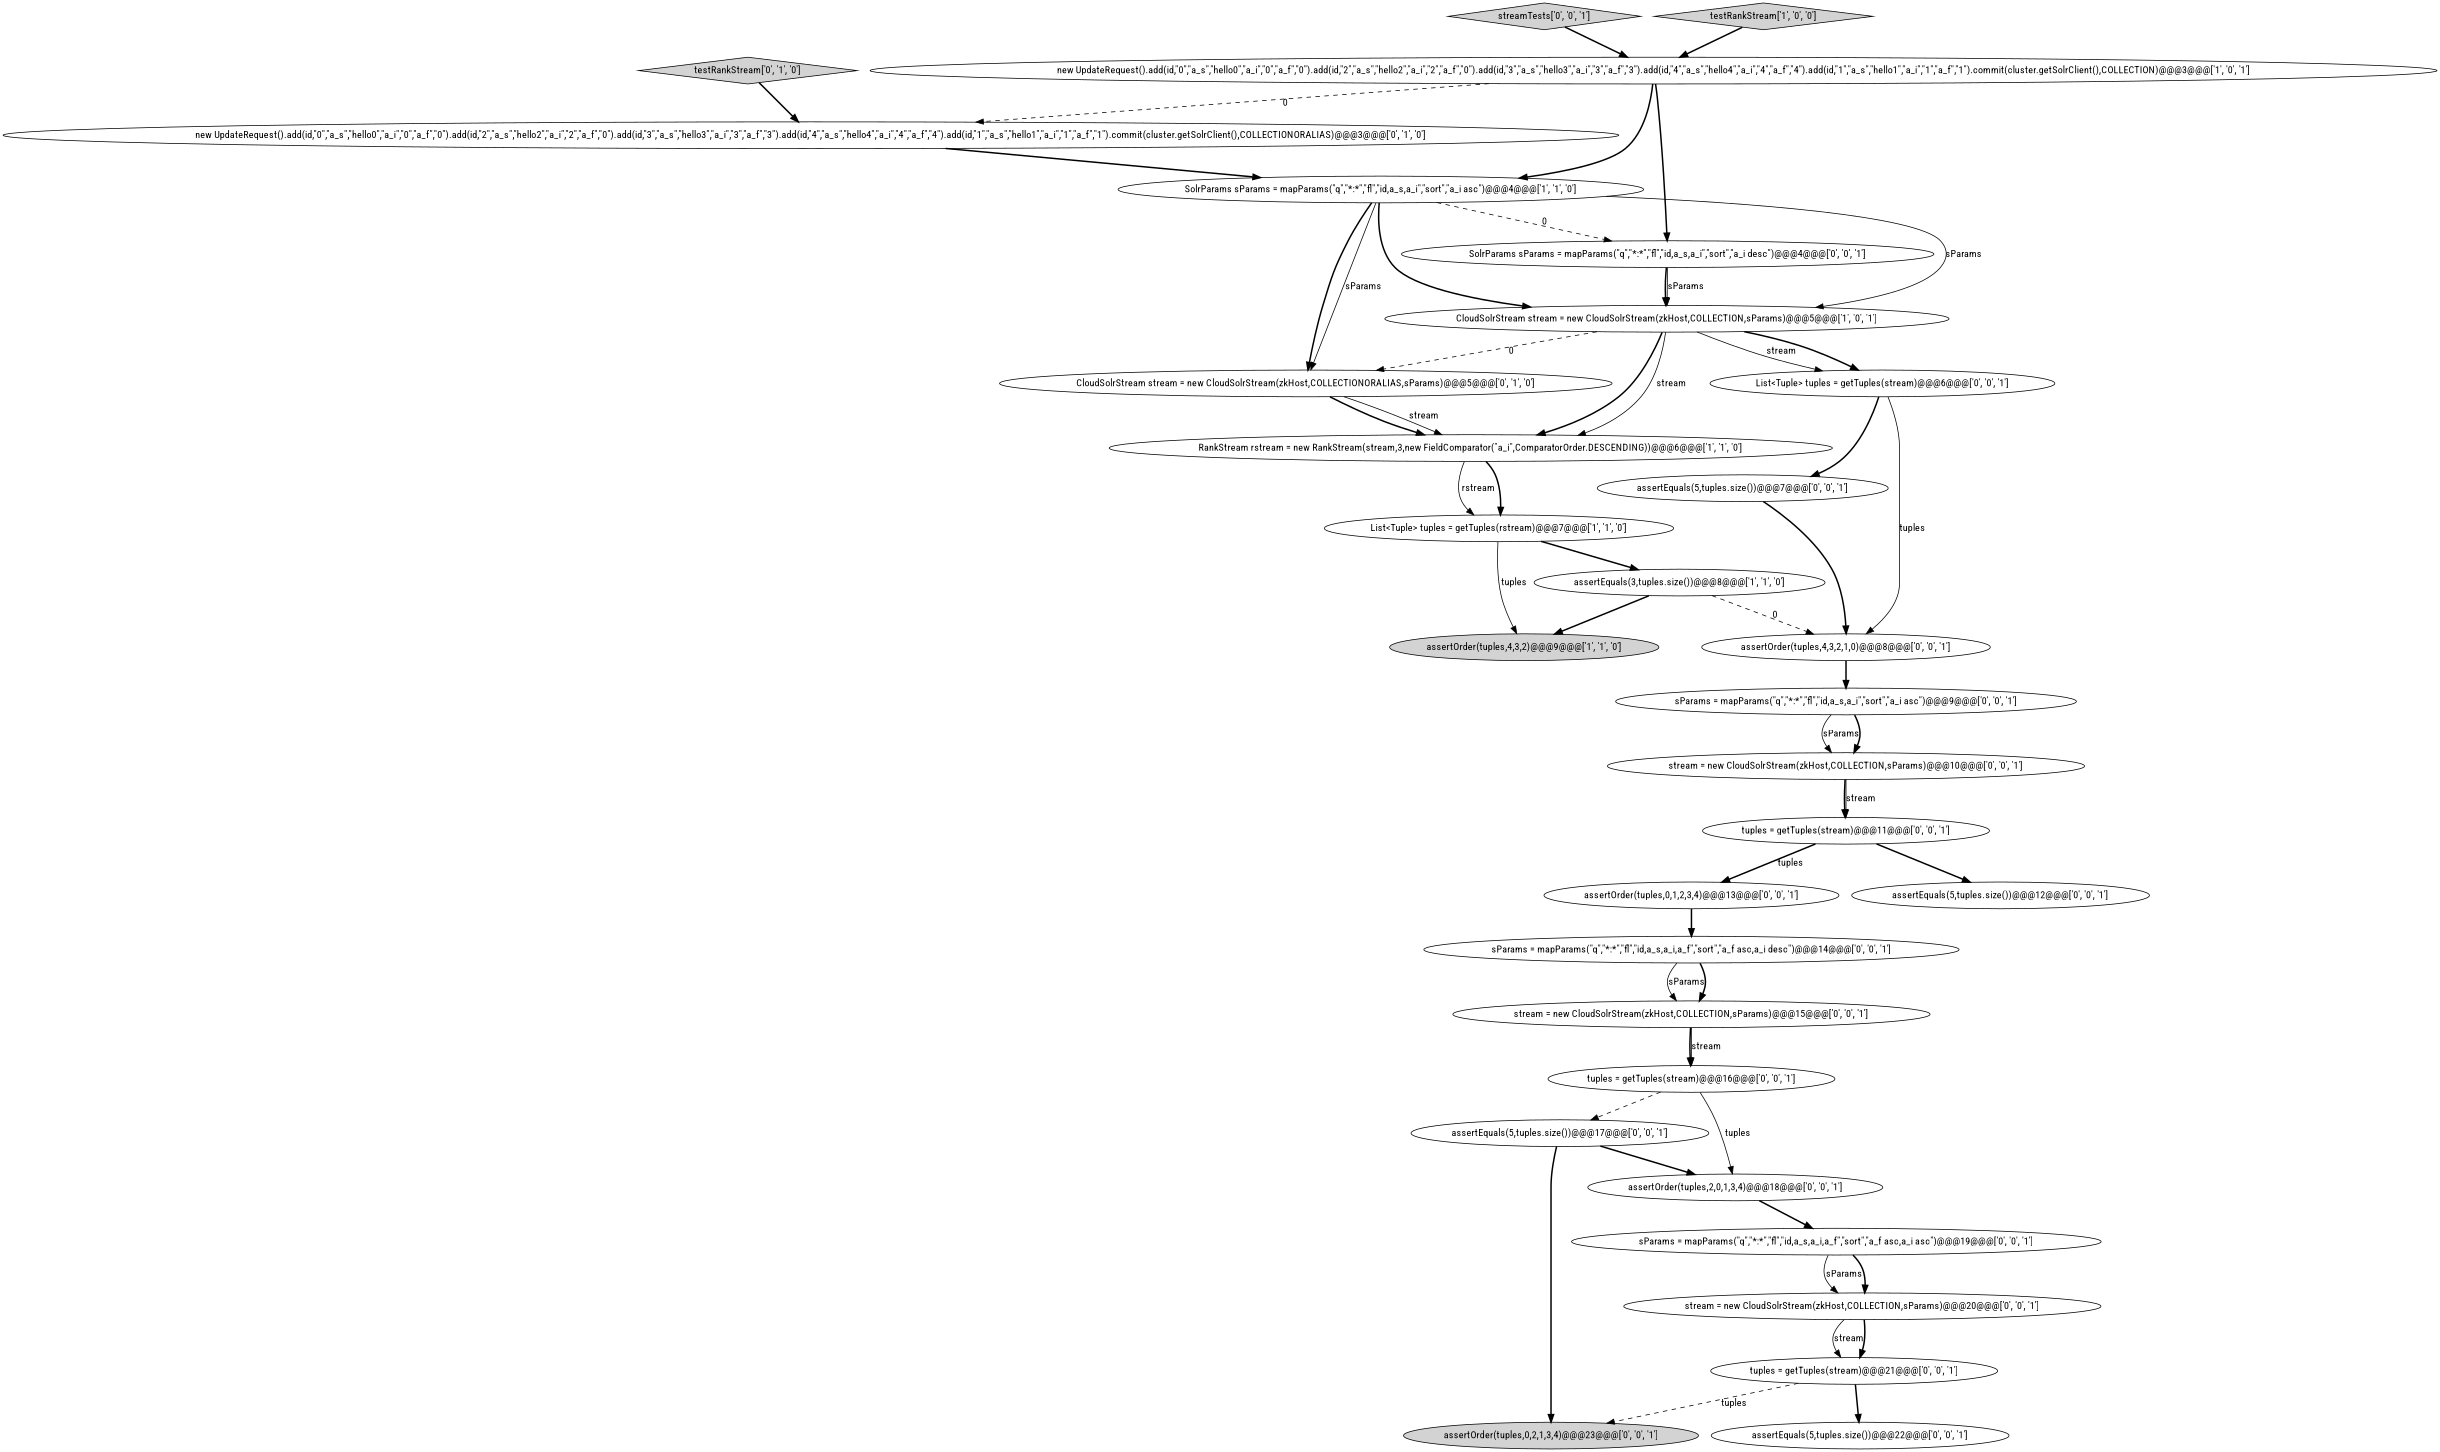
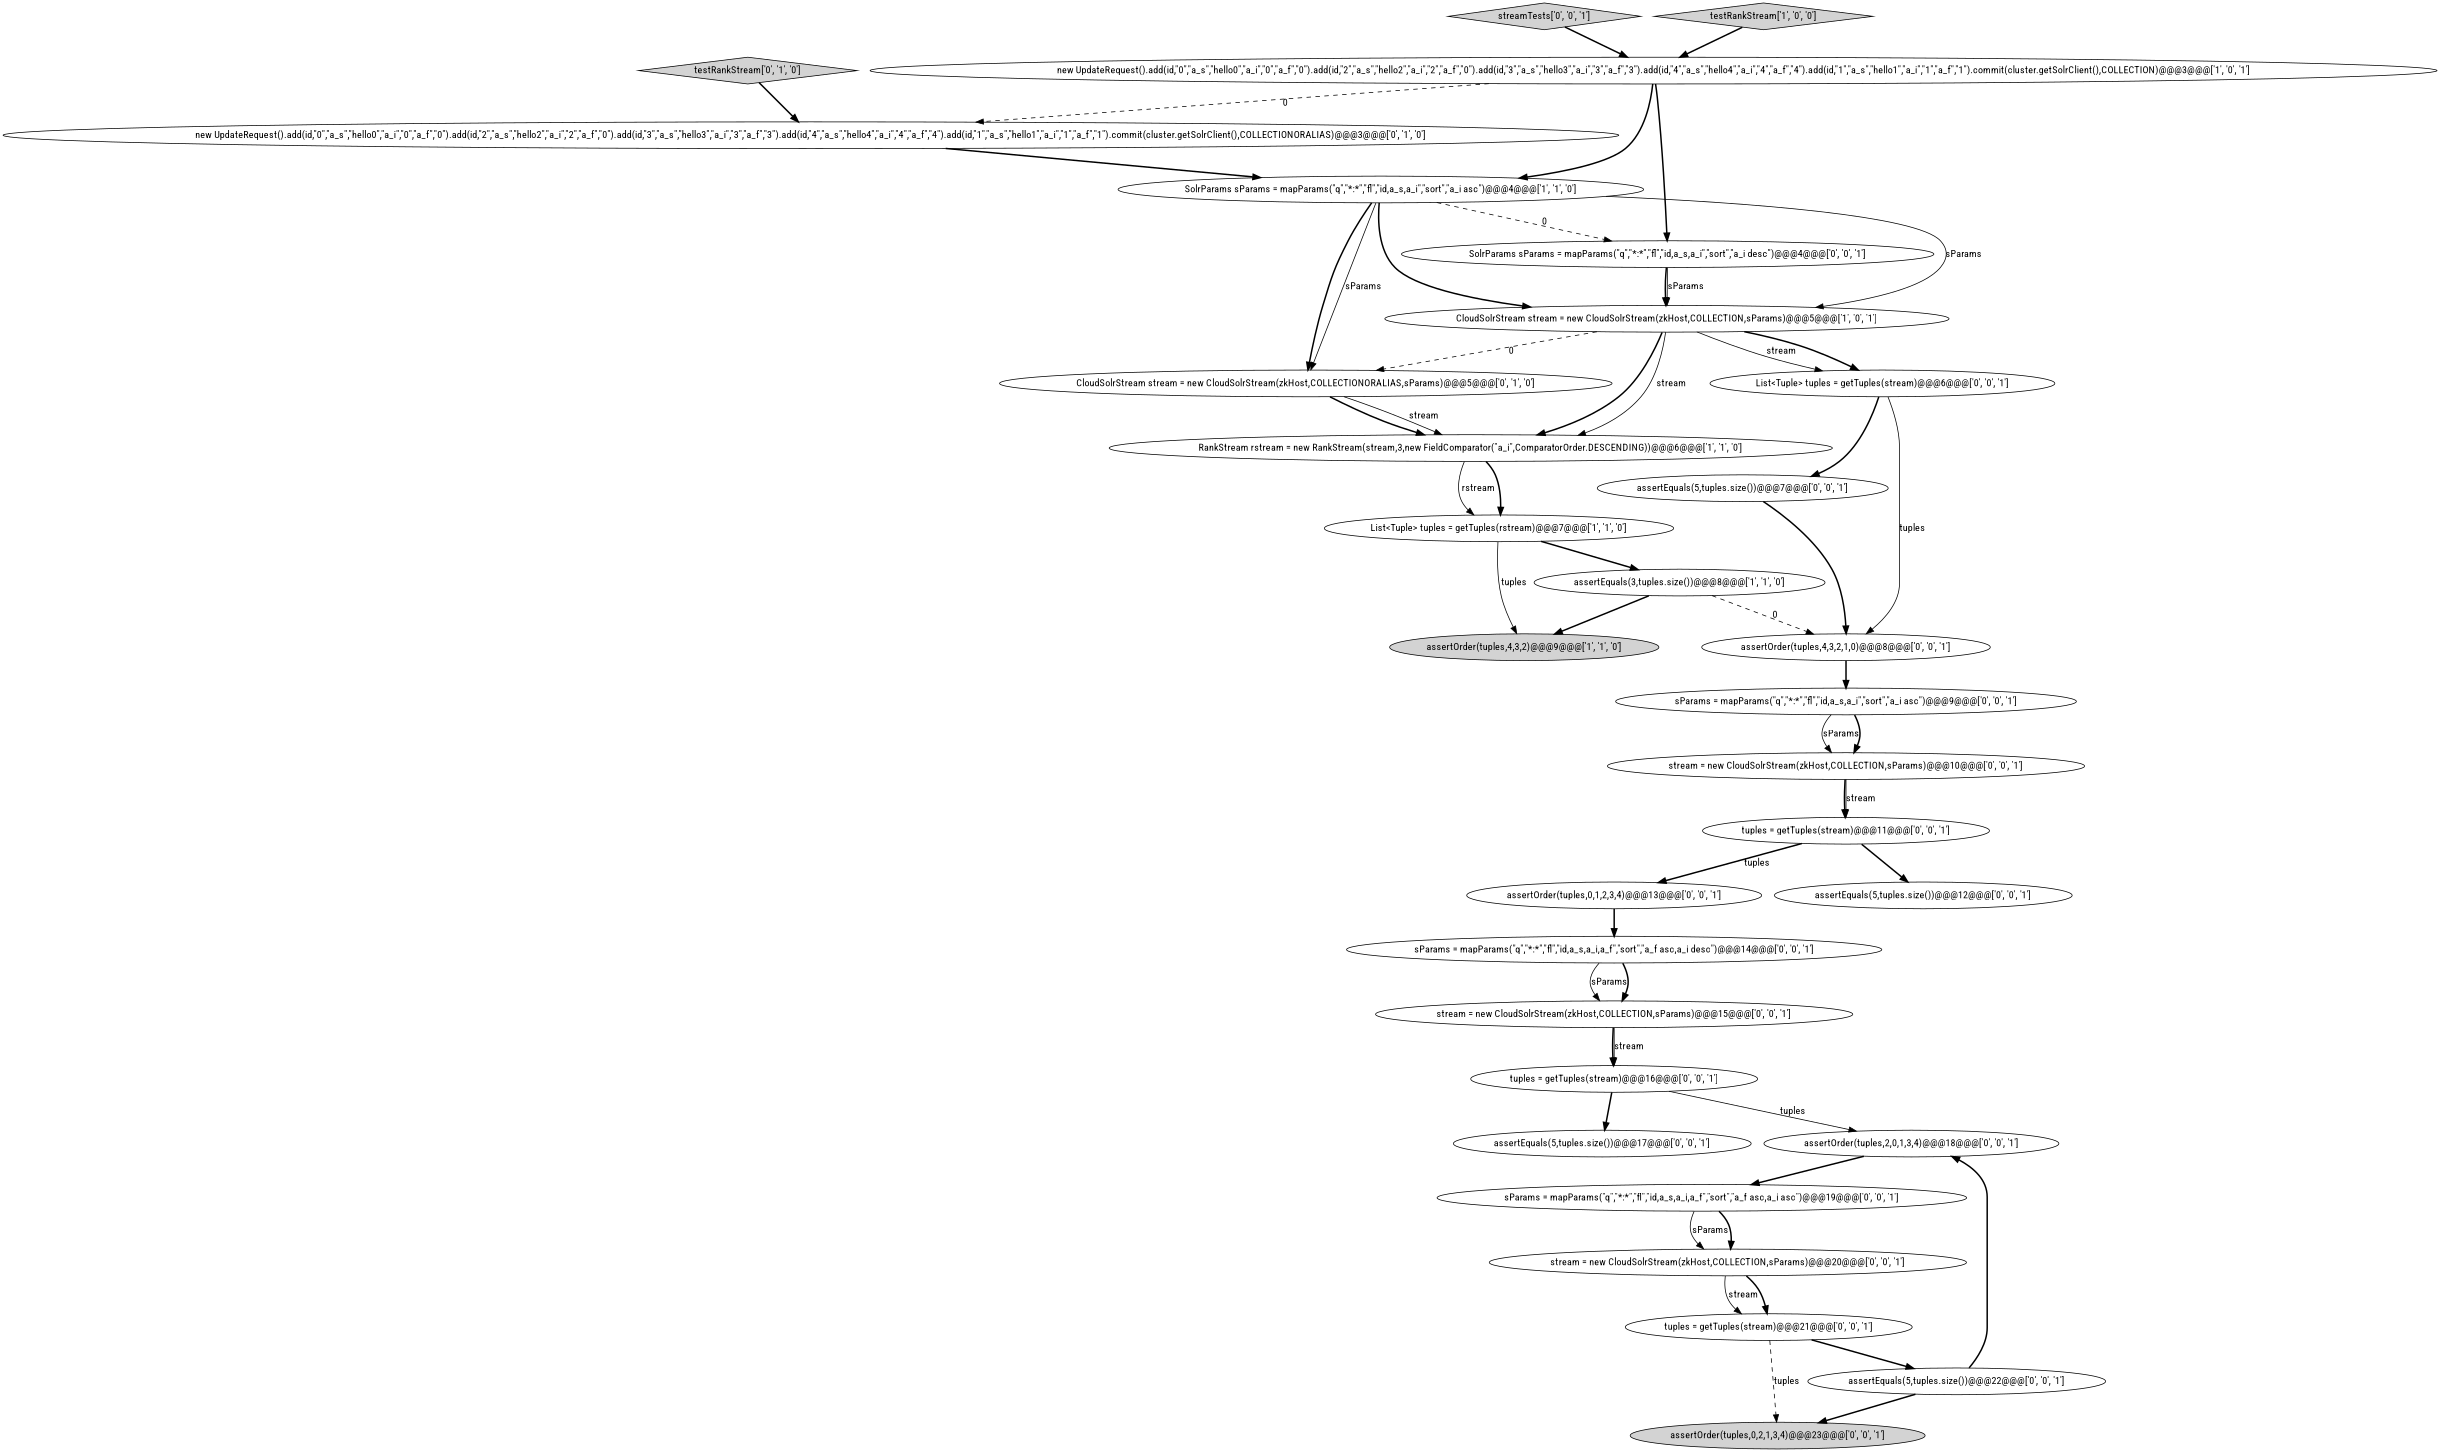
edge "tuples = getTuples(stream)@@@16@@@['0', '0', '1']" -> "assertEquals(5,tuples.size())@@@17@@@['0', '0', '1']": style dashed -> bold
edge "assertEquals(5,tuples.size())@@@17@@@['0', '0', '1']" -> "assertOrder(tuples,2,0,1,3,4)@@@18@@@['0', '0', '1']": now "assertEquals(5,tuples.size())@@@22@@@['0', '0', '1']" -> "assertOrder(tuples,2,0,1,3,4)@@@18@@@['0', '0', '1']"
edge "assertEquals(5,tuples.size())@@@17@@@['0', '0', '1']" -> "assertOrder(tuples,0,2,1,3,4)@@@23@@@['0', '0', '1']": now "assertEquals(5,tuples.size())@@@22@@@['0', '0', '1']" -> "assertOrder(tuples,0,2,1,3,4)@@@23@@@['0', '0', '1']"
